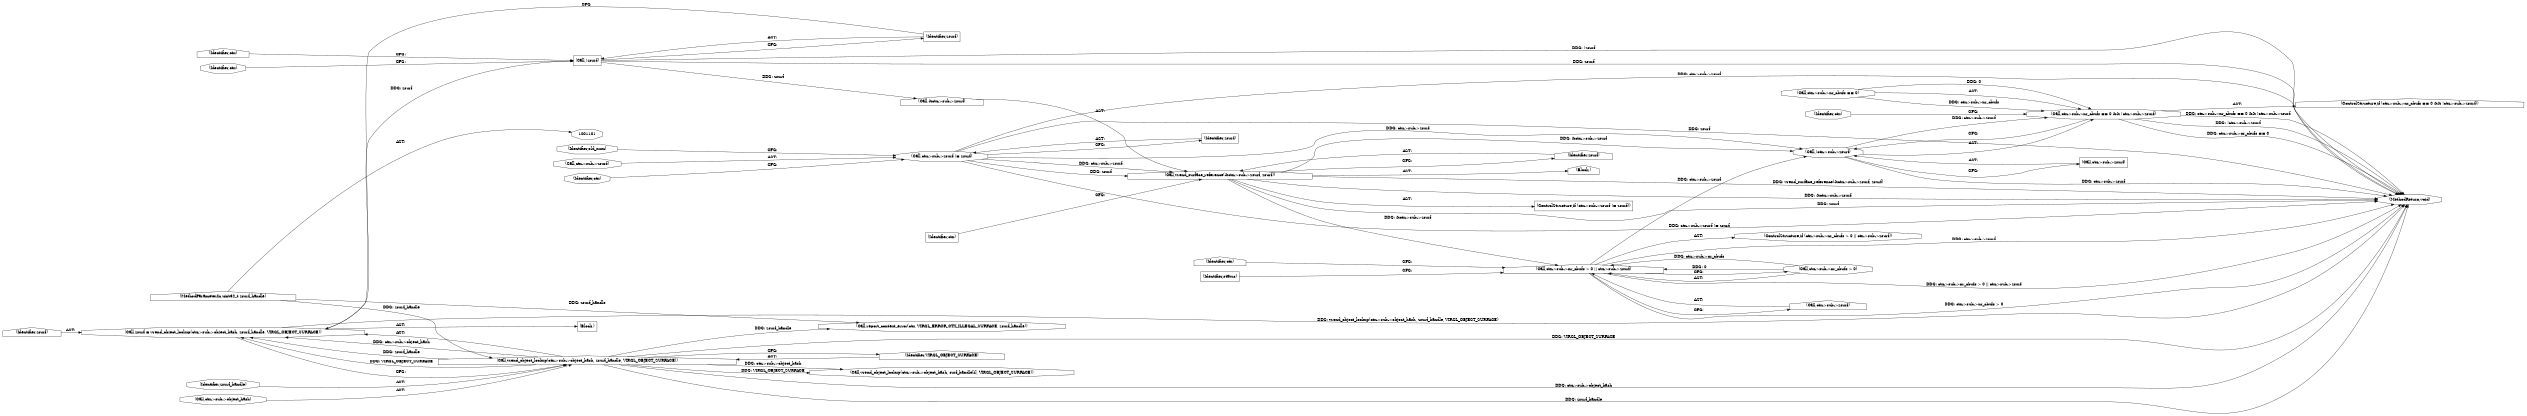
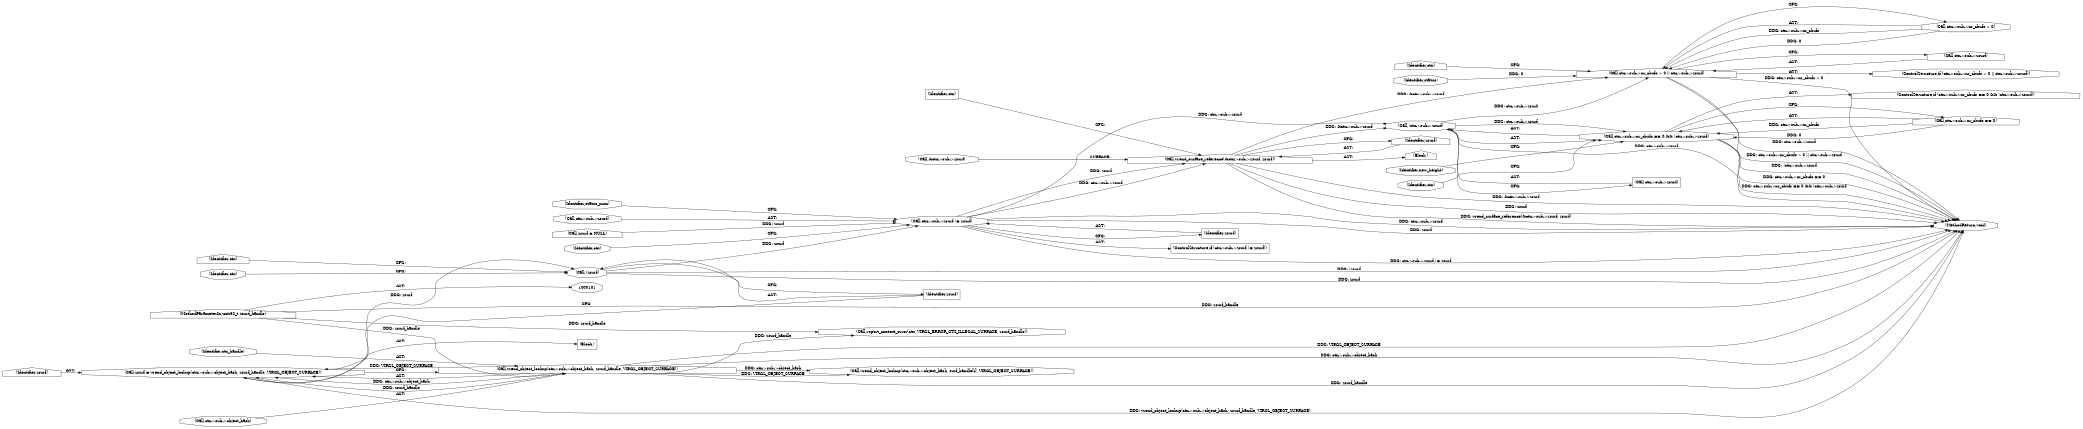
node "(Call,!zsurf)": shape box -> octagon
edge "(Call,!zsurf)" -> "(Call,&ctx->sub->zsurf)": now "(Call,!zsurf)" -> "(Call,ctx->sub->zsurf != zsurf)"
node "(Call,ctx->sub->nr_cbufs == 0)": shape octagon -> house
node "(Call,&ctx->sub->zsurf)": shape house -> octagon
edge "(Call,ctx->sub->nr_cbufs == 0 && !ctx->sub->zsurf)" -> "(Call,ctx->sub->nr_cbufs == 0)": added, label "CFG:"
edge "(Call,&ctx->sub->zsurf)" -> "(Call,vrend_surface_reference(&ctx->sub->zsurf, zsurf))": label "AST: " -> "SURFACE: "
node "1001101": label "1001101" -> "1000101"
edge "(Call,ctx->sub->nr_cbufs == 0 && !ctx->sub->zsurf)" -> "(Call,!ctx->sub->zsurf)": label "CFG: " -> "AST: "
node "(Identifier,old_num)": label "(Identifier,old_num)" -> "(Identifier,status_num)"
node "(Identifier,new_height)": added
edge "(Call,ctx->sub->nr_cbufs > 0 || ctx->sub->zsurf)" -> "(Call,!ctx->sub->zsurf)": reversed
edge "(Call,vrend_surface_reference(&ctx->sub->zsurf, zsurf))" -> "(ControlStructure,if (ctx->sub->zsurf != zsurf))": now "(Call,ctx->sub->zsurf != zsurf)" -> "(ControlStructure,if (ctx->sub->zsurf != zsurf))"
node "(Call,zsurf = NULL)": added
edge "(Identifier,status)" -> "(Call,ctx->sub->nr_cbufs > 0 || ctx->sub->zsurf)": label "CFG: " -> "DDG: 0"
node "(Identifier,status)": shape box -> octagon
edge "(MethodParameterIn,uint32_t zsurf_handle)" -> "(MethodReturn,void)": added, label "DDG: zsurf_handle"
node "(Identifier,VIRGL_OBJECT_SURFACE)": removed
node "(Identifier,zsurf_handle)": label "(Identifier,zsurf_handle)" -> "(Identifier,ctx_handle)"
